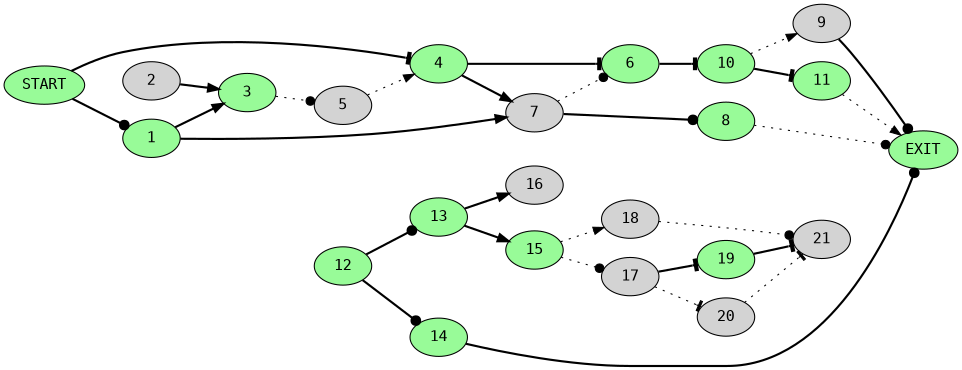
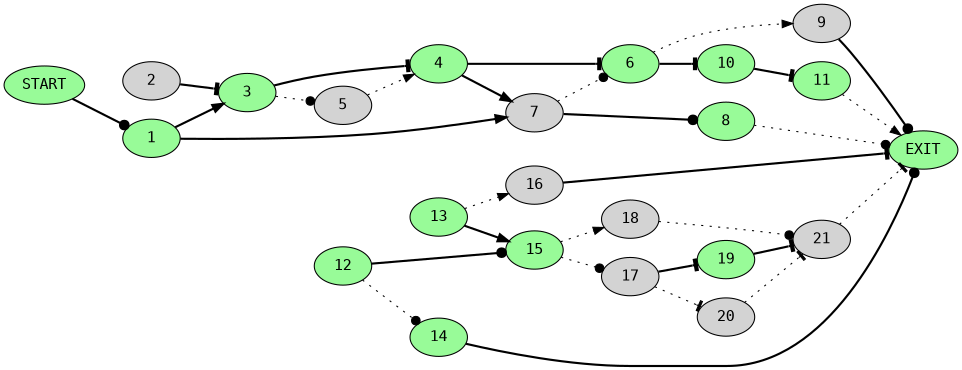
edge "START" -> "4": now "3" -> "4"
edge "10" -> "9": now "6" -> "9"
edge "2" -> "3": arrowhead normal -> tee
edge "16" -> "EXIT": added
edge "21" -> "EXIT": added
edge "13" -> "16": style bold -> dotted
edge "12" -> "13": now "12" -> "15"
edge "12" -> "14": style bold -> dotted
